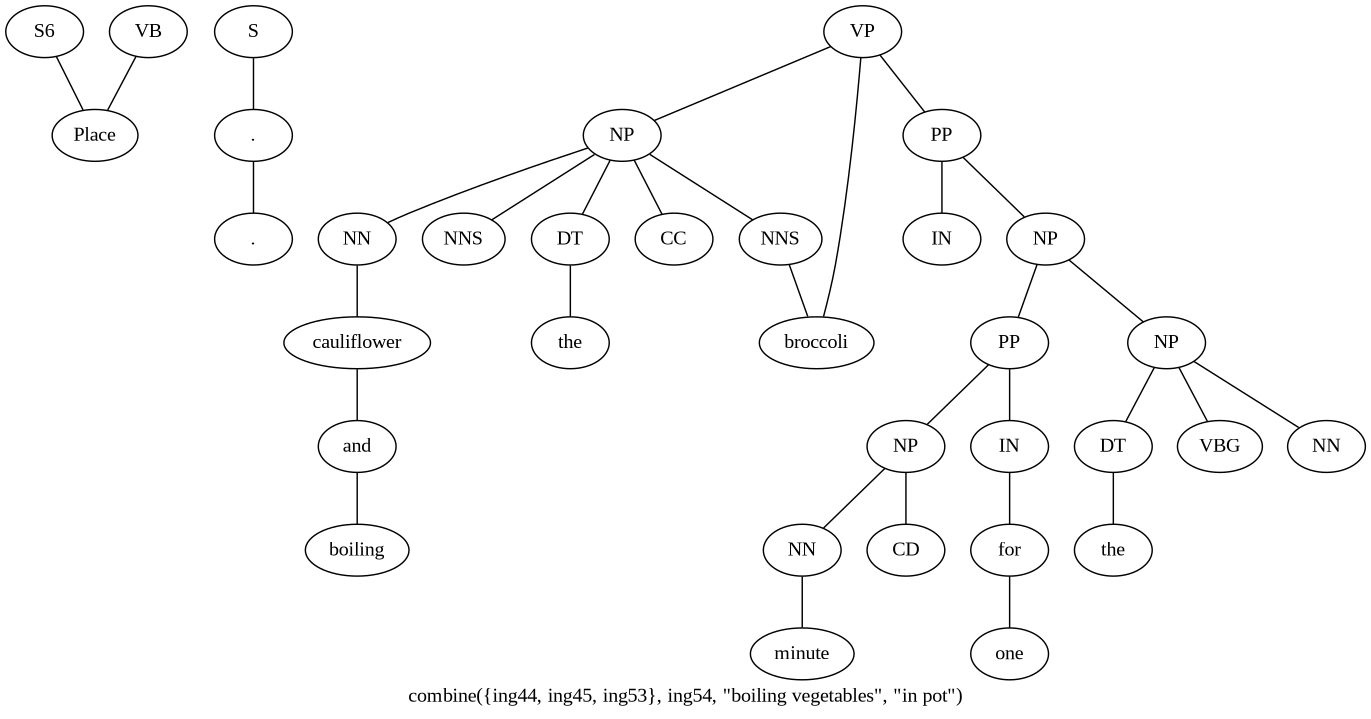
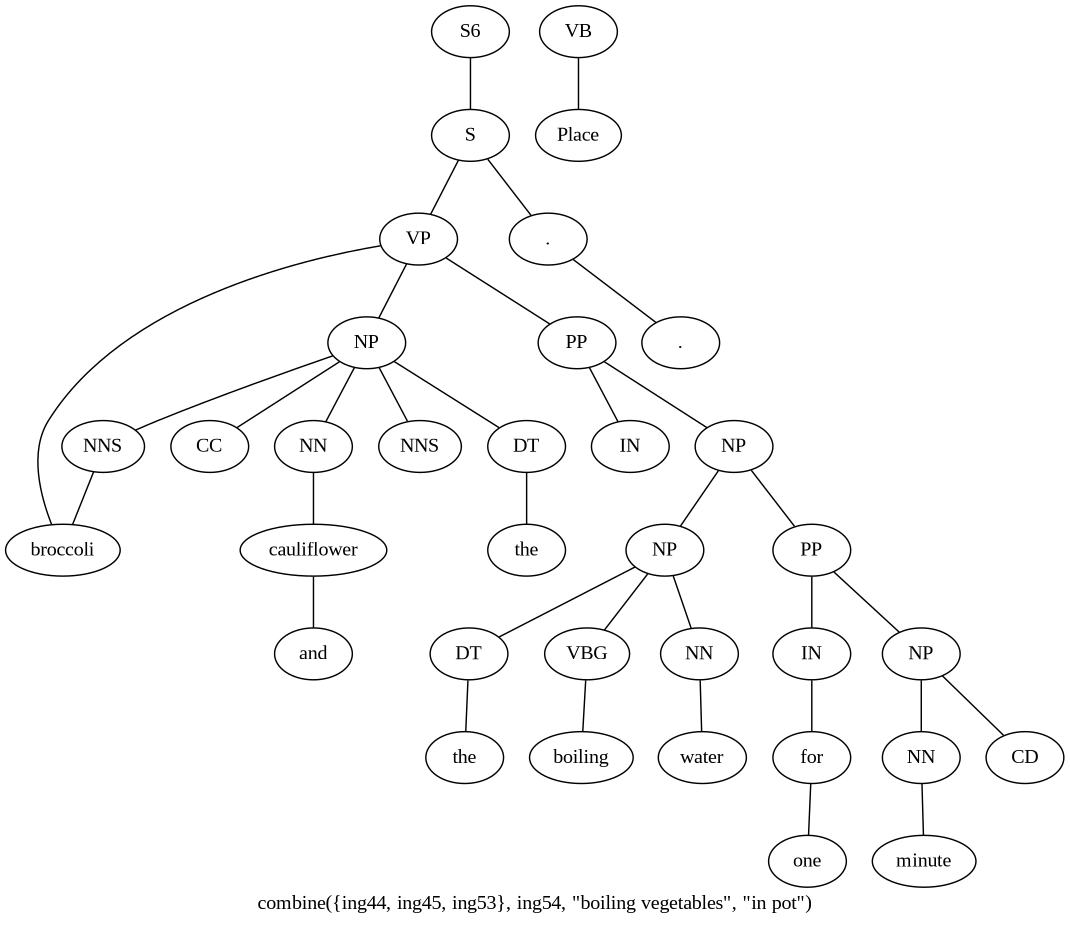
edge "S6" -- "Place": now "S6" -- "S"
edge "S" -- "VP": added
edge "and" -- "boiling": now "VBG" -- "boiling"
node "water": added
